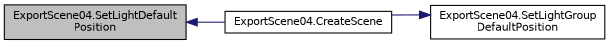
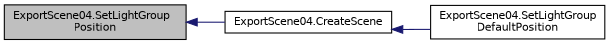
edge "ExportScene04.CreateScene" -> "ExportScene04.SetLightGroup DefaultPosition": reversed
node "ExportScene04.SetLightDefault Position": label "ExportScene04.SetLightDefault Position" -> "ExportScene04.SetLightGroup Position"
